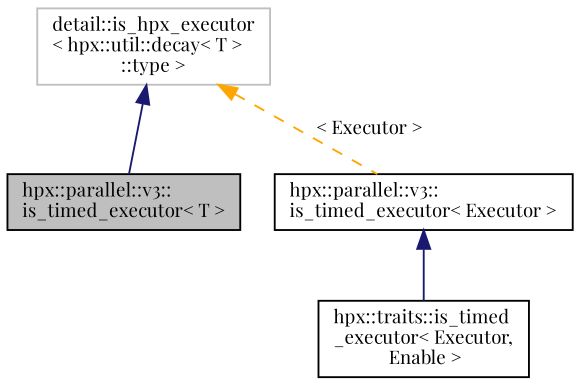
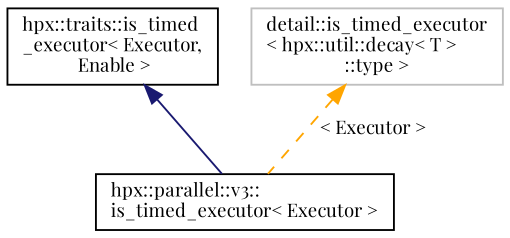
node "detail::is_hpx_executor < hpx::util::decay< T > ::type >": label "detail::is_hpx_executor < hpx::util::decay< T > ::type >" -> "detail::is_timed_executor < hpx::util::decay< T > ::type >"
node "hpx::parallel::v3:: is_timed_executor< T >": removed
edge "hpx::traits::is_timed _executor< Executor, Enable >" -> "hpx::parallel::v3:: is_timed_executor< Executor >": reversed
